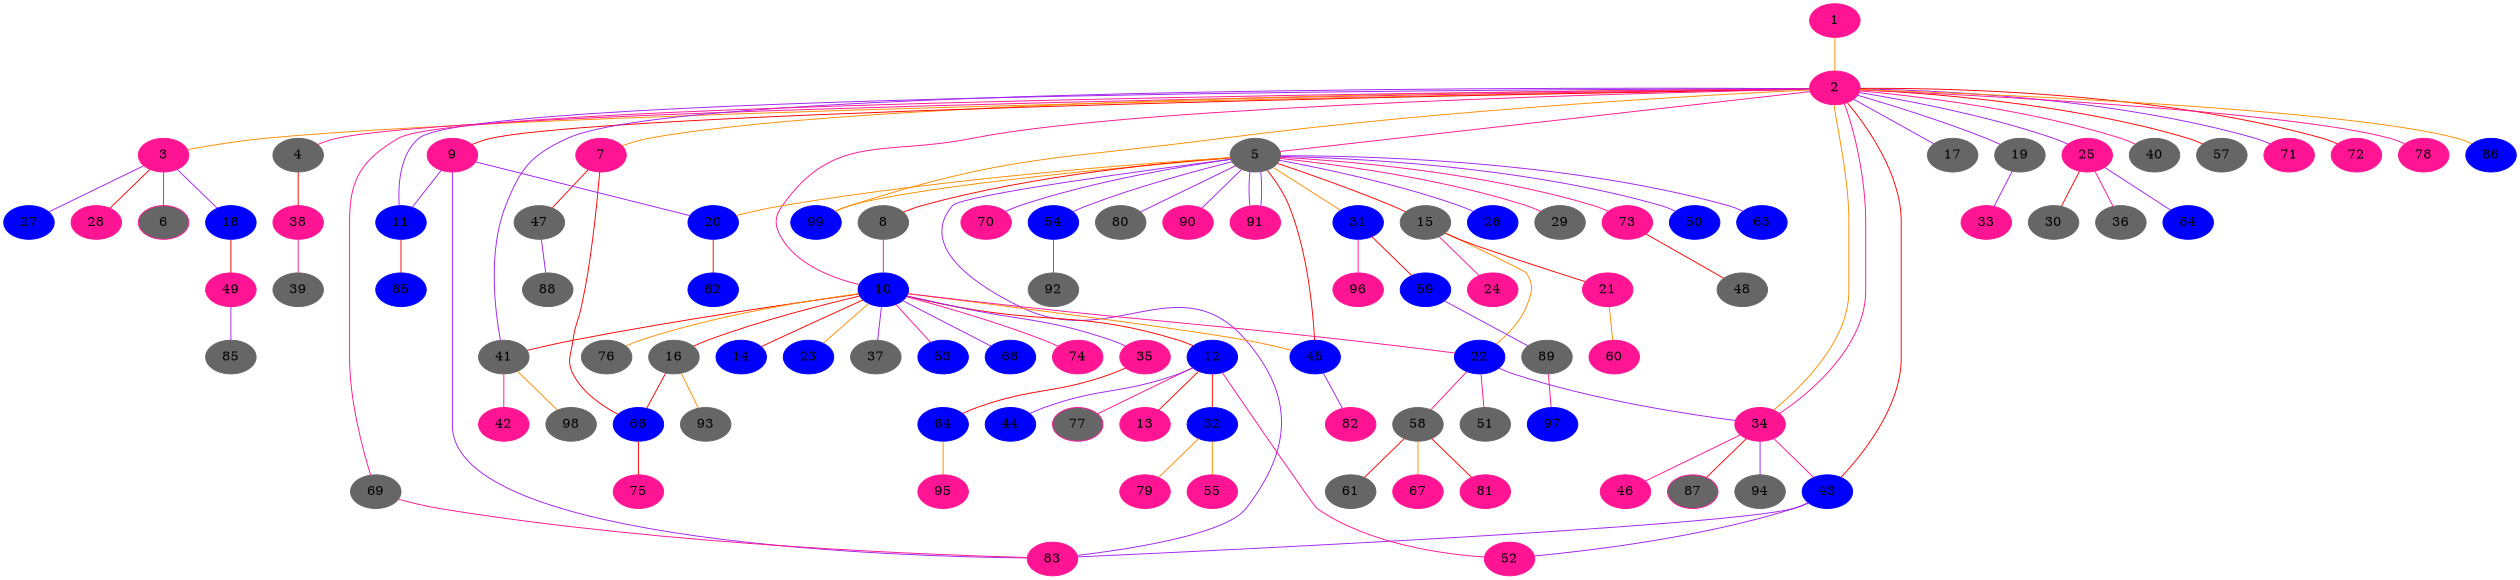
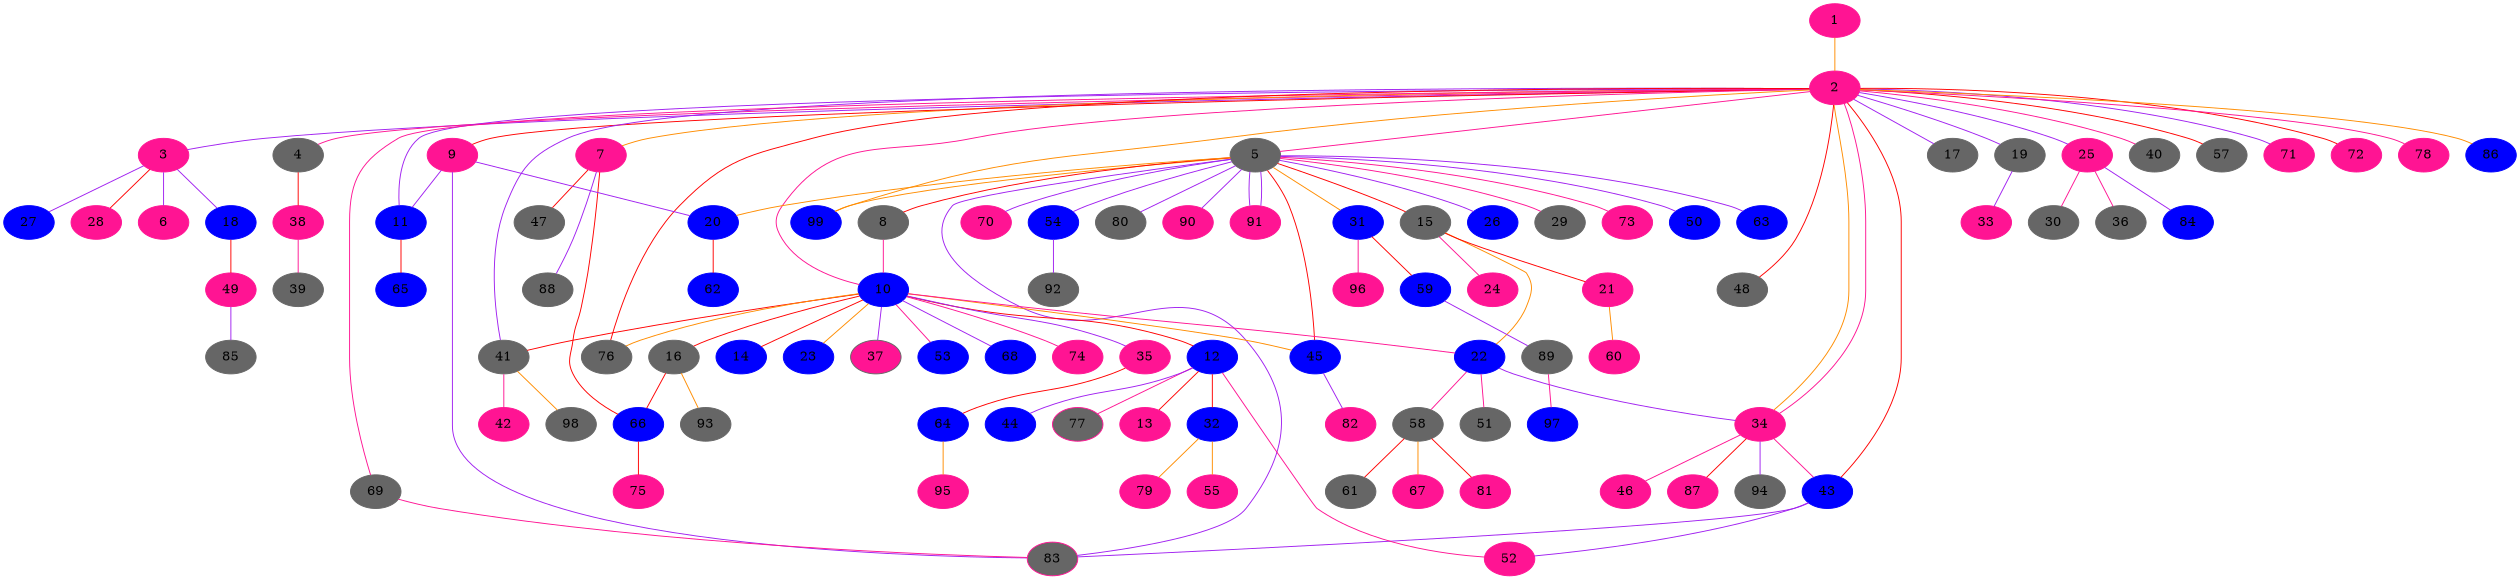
edge "2" -- "3": color darkorange -> purple
edge "2" -- "76": added
edge "25" -- "30": color red -> deeppink
node "6": fillcolor gray40 -> deeppink
edge "47" -- "88": now "7" -- "88"
edge "73" -- "48": now "2" -- "48"
node "37": fillcolor gray40 -> deeppink
node "87": fillcolor gray40 -> deeppink
node "83": fillcolor deeppink -> gray40
